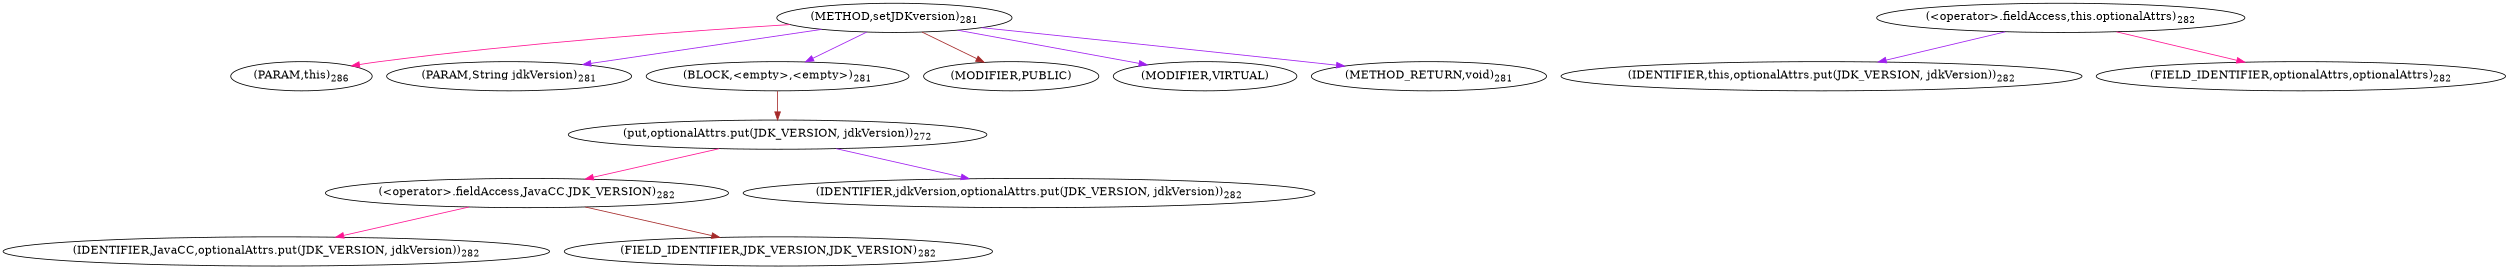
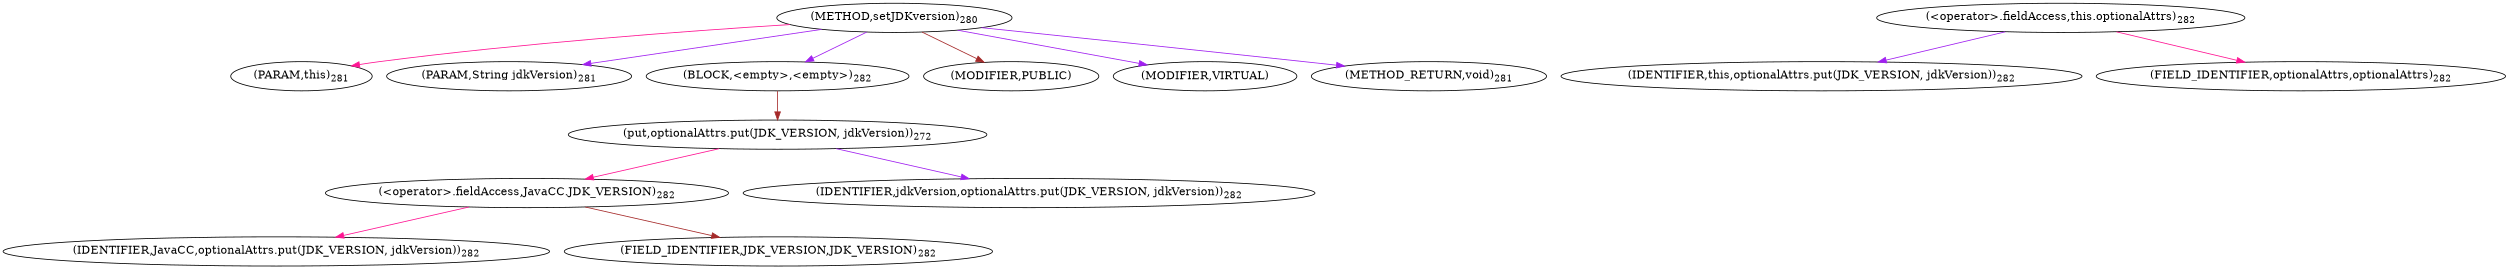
node "(METHOD,setJDKversion)": text "281" -> "280"
node "(PARAM,this)": text "286" -> "281"
node "(BLOCK,<empty>,<empty>)": text "281" -> "282"
